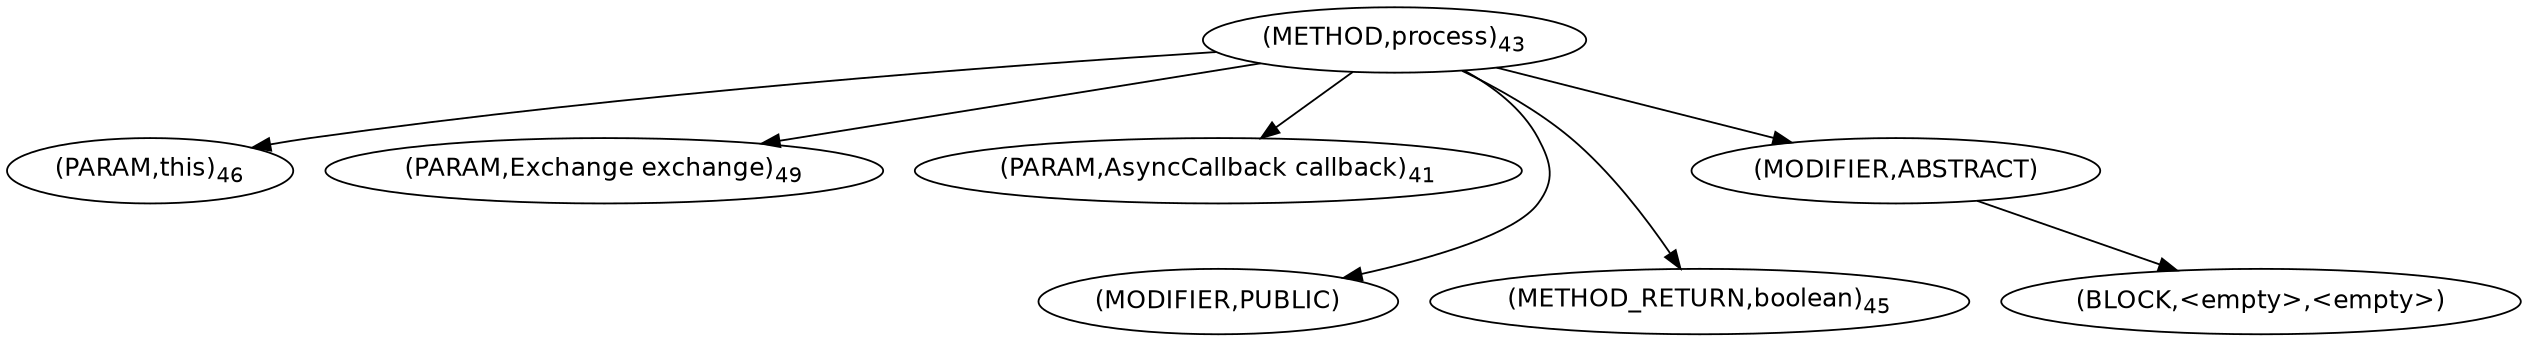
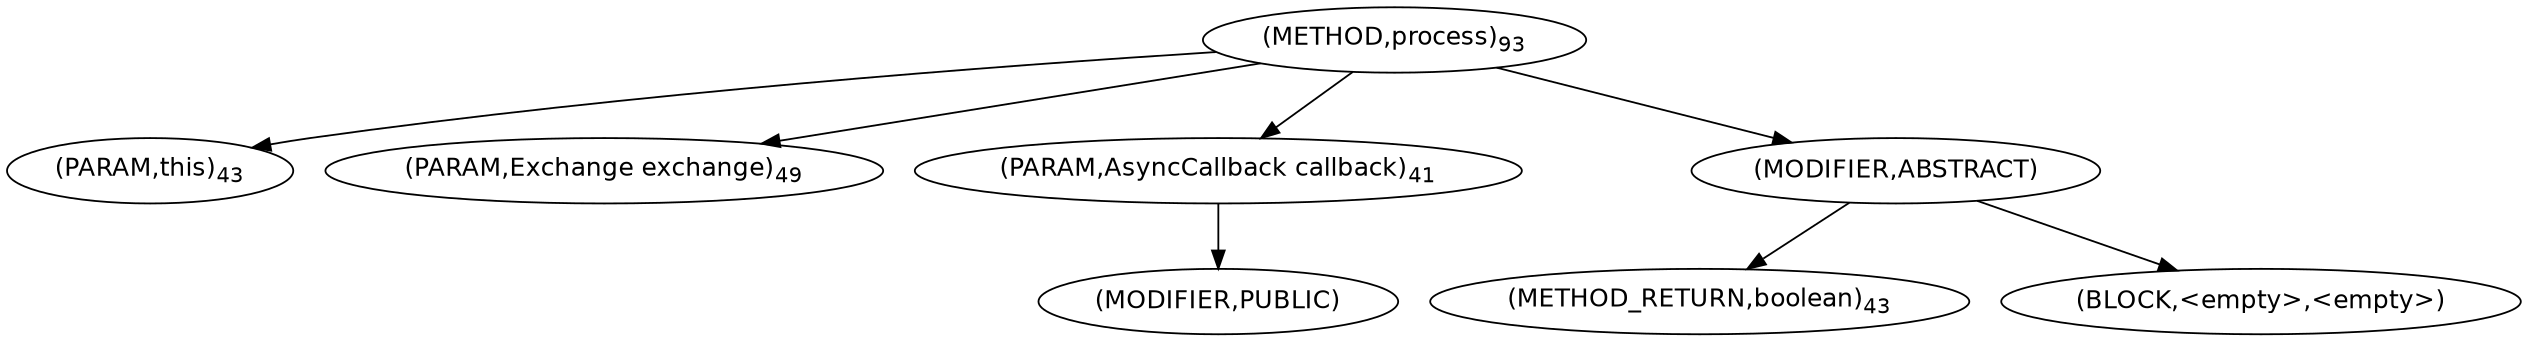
node "(METHOD,process)": text "43" -> "93"
edge "(METHOD,process)" -> "(METHOD_RETURN,boolean)": now "(MODIFIER,ABSTRACT)" -> "(METHOD_RETURN,boolean)"
node "(PARAM,this)": text "46" -> "43"
edge "(METHOD,process)" -> "(MODIFIER,PUBLIC)": now "(PARAM,AsyncCallback callback)" -> "(MODIFIER,PUBLIC)"
node "(METHOD_RETURN,boolean)": text "45" -> "43"
